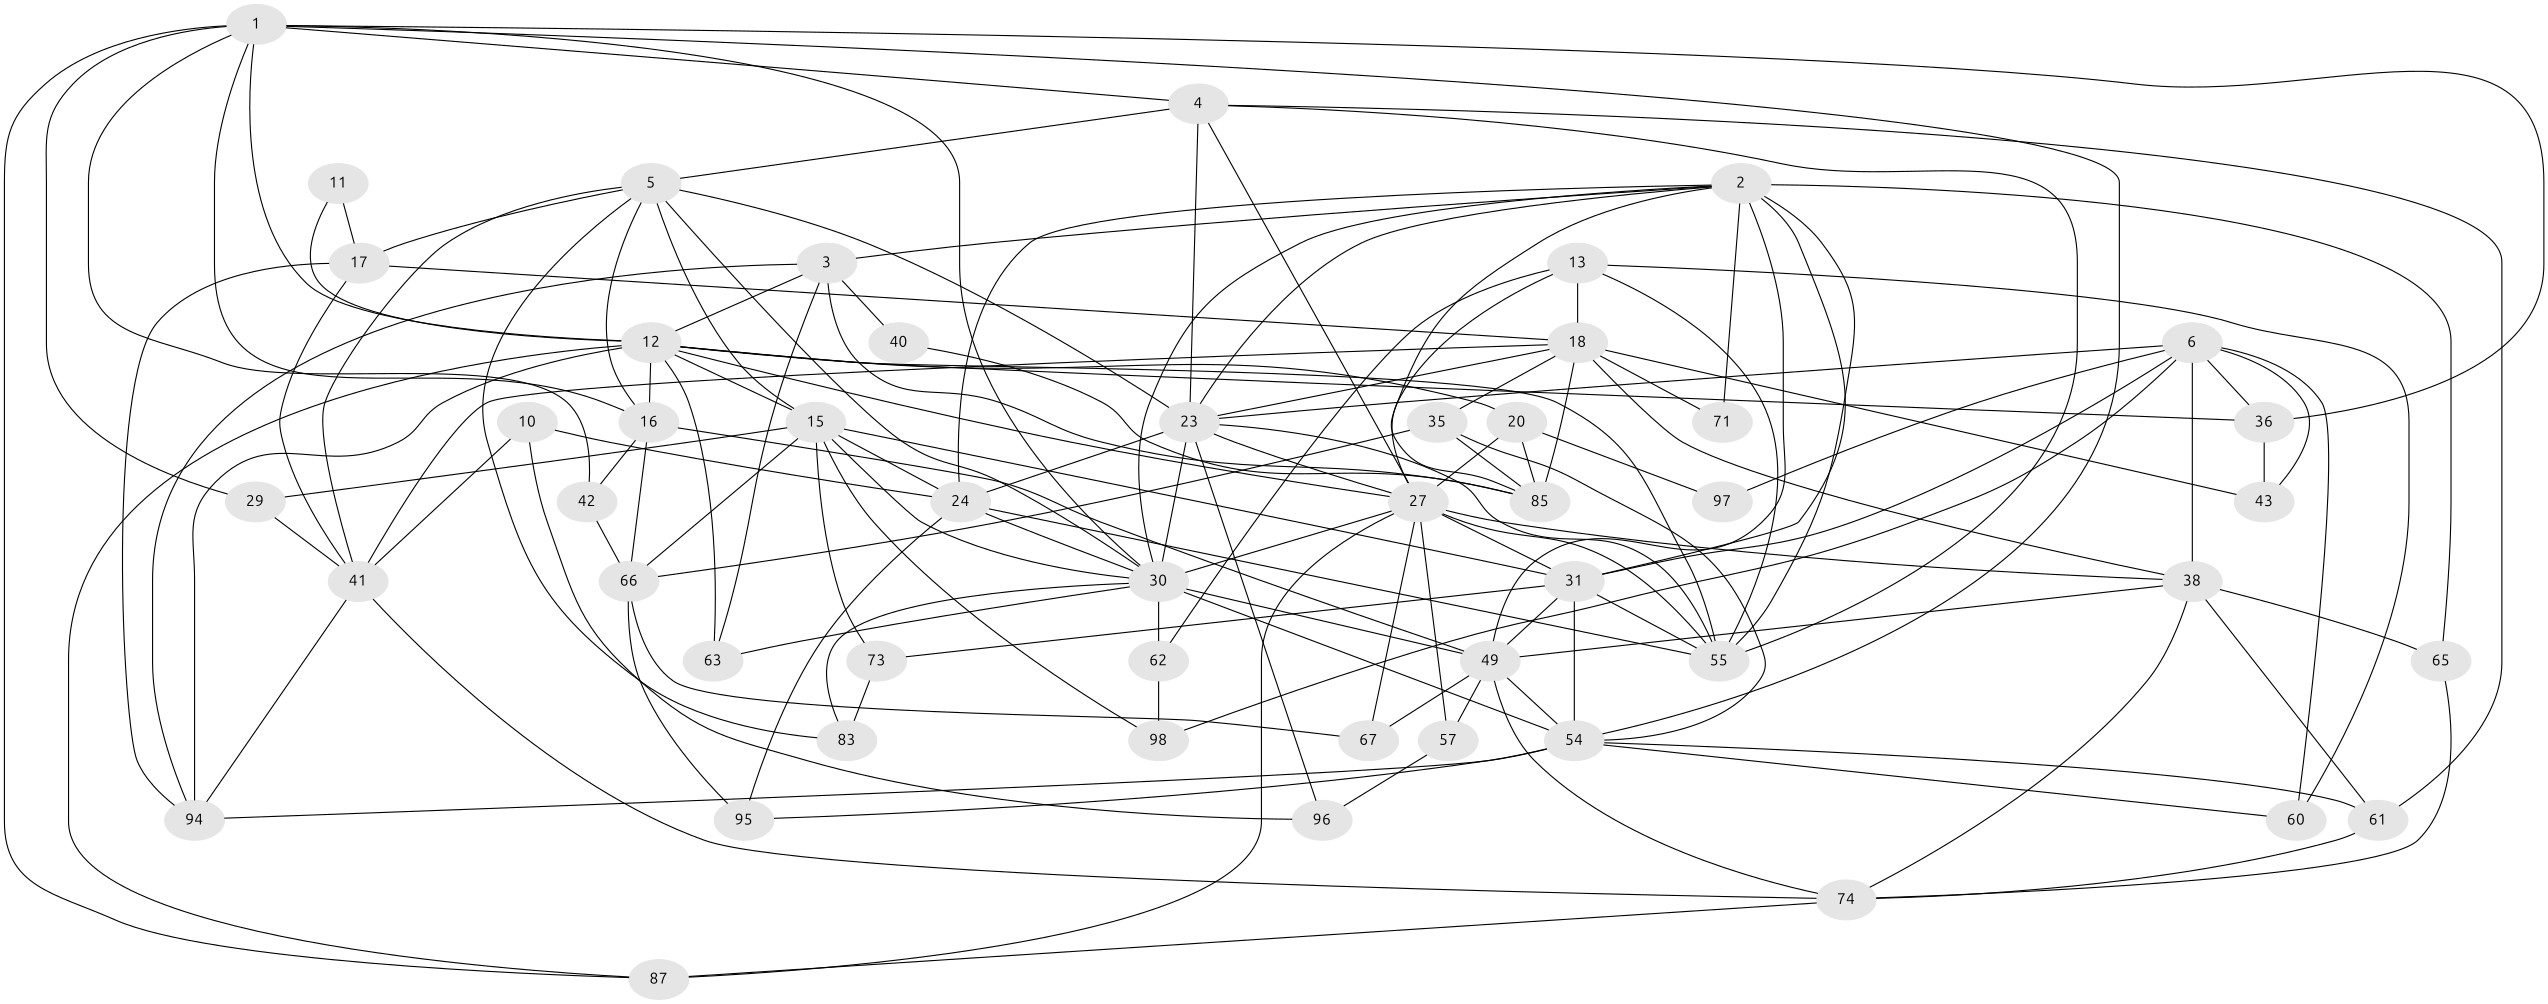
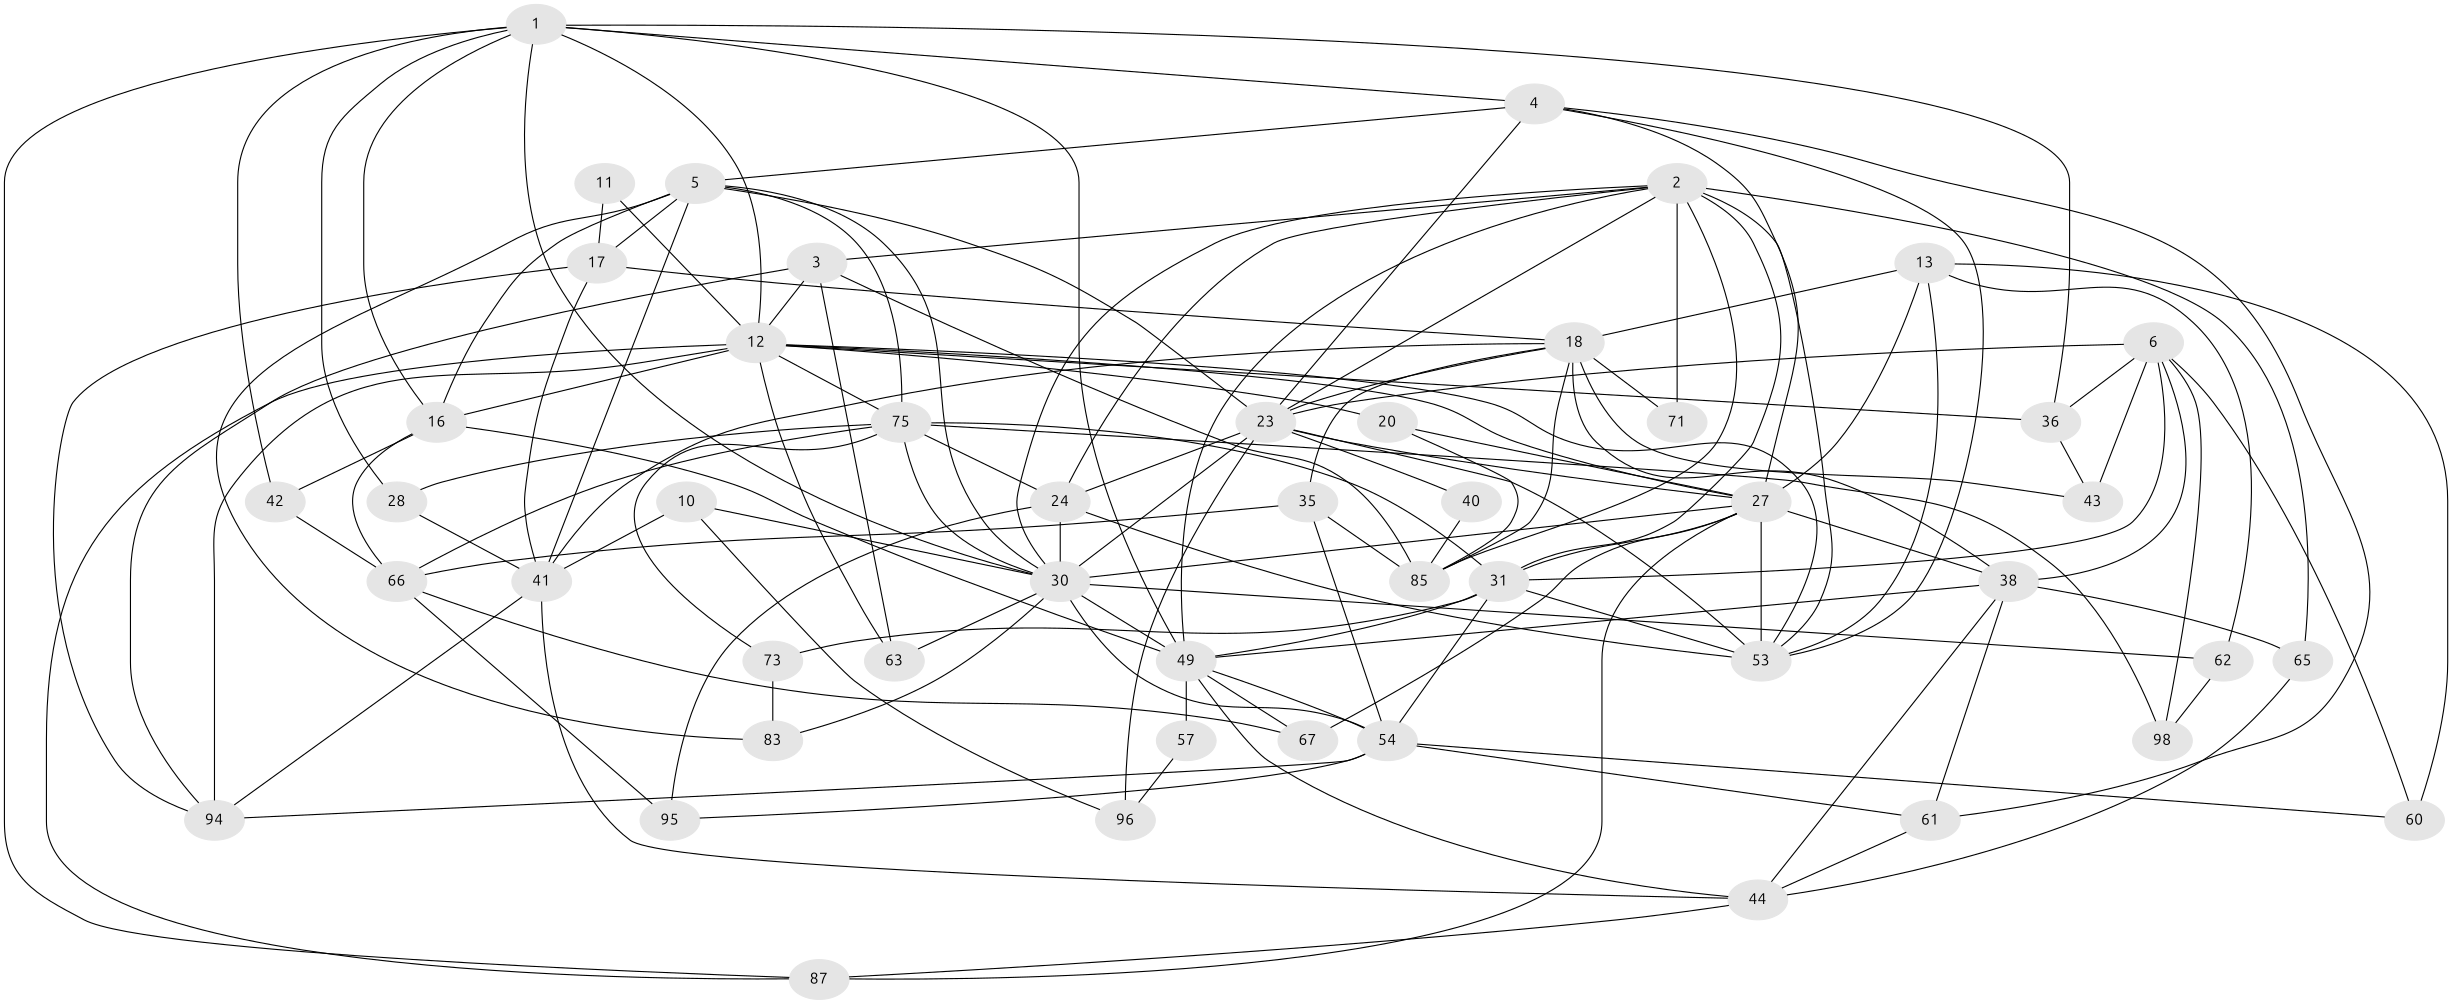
edge "1" -- "54": now "1" -- "49"
edge "3" -- "40": now "23" -- "40"
node "15": label "15" -> "75"
edge "10" -- "24": now "10" -- "30"
node "29": label "29" -> "28"
node "97": removed
edge "27" -- "57": removed
node "55": label "55" -> "53"
node "74": label "74" -> "44"
